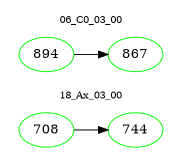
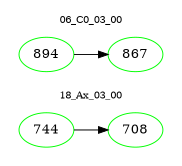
edge "708" -> "744": reversed
